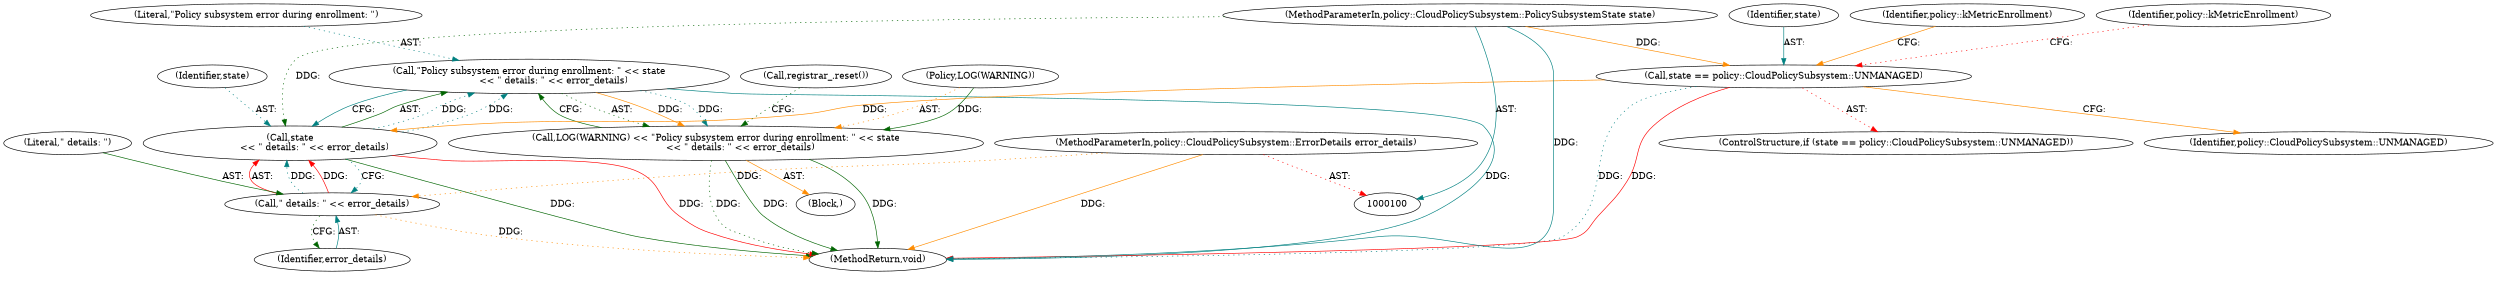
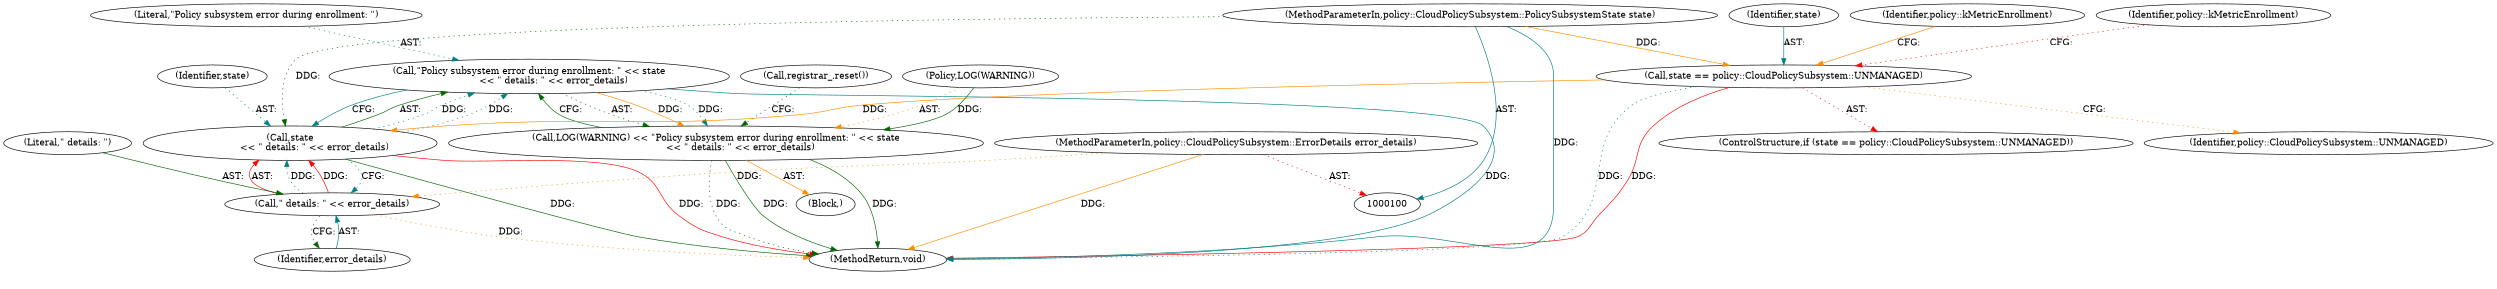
edge "(Call,state == policy::CloudPolicySubsystem::UNMANAGED)" -> "(Identifier,policy::CloudPolicySubsystem::UNMANAGED)": style solid -> dotted
